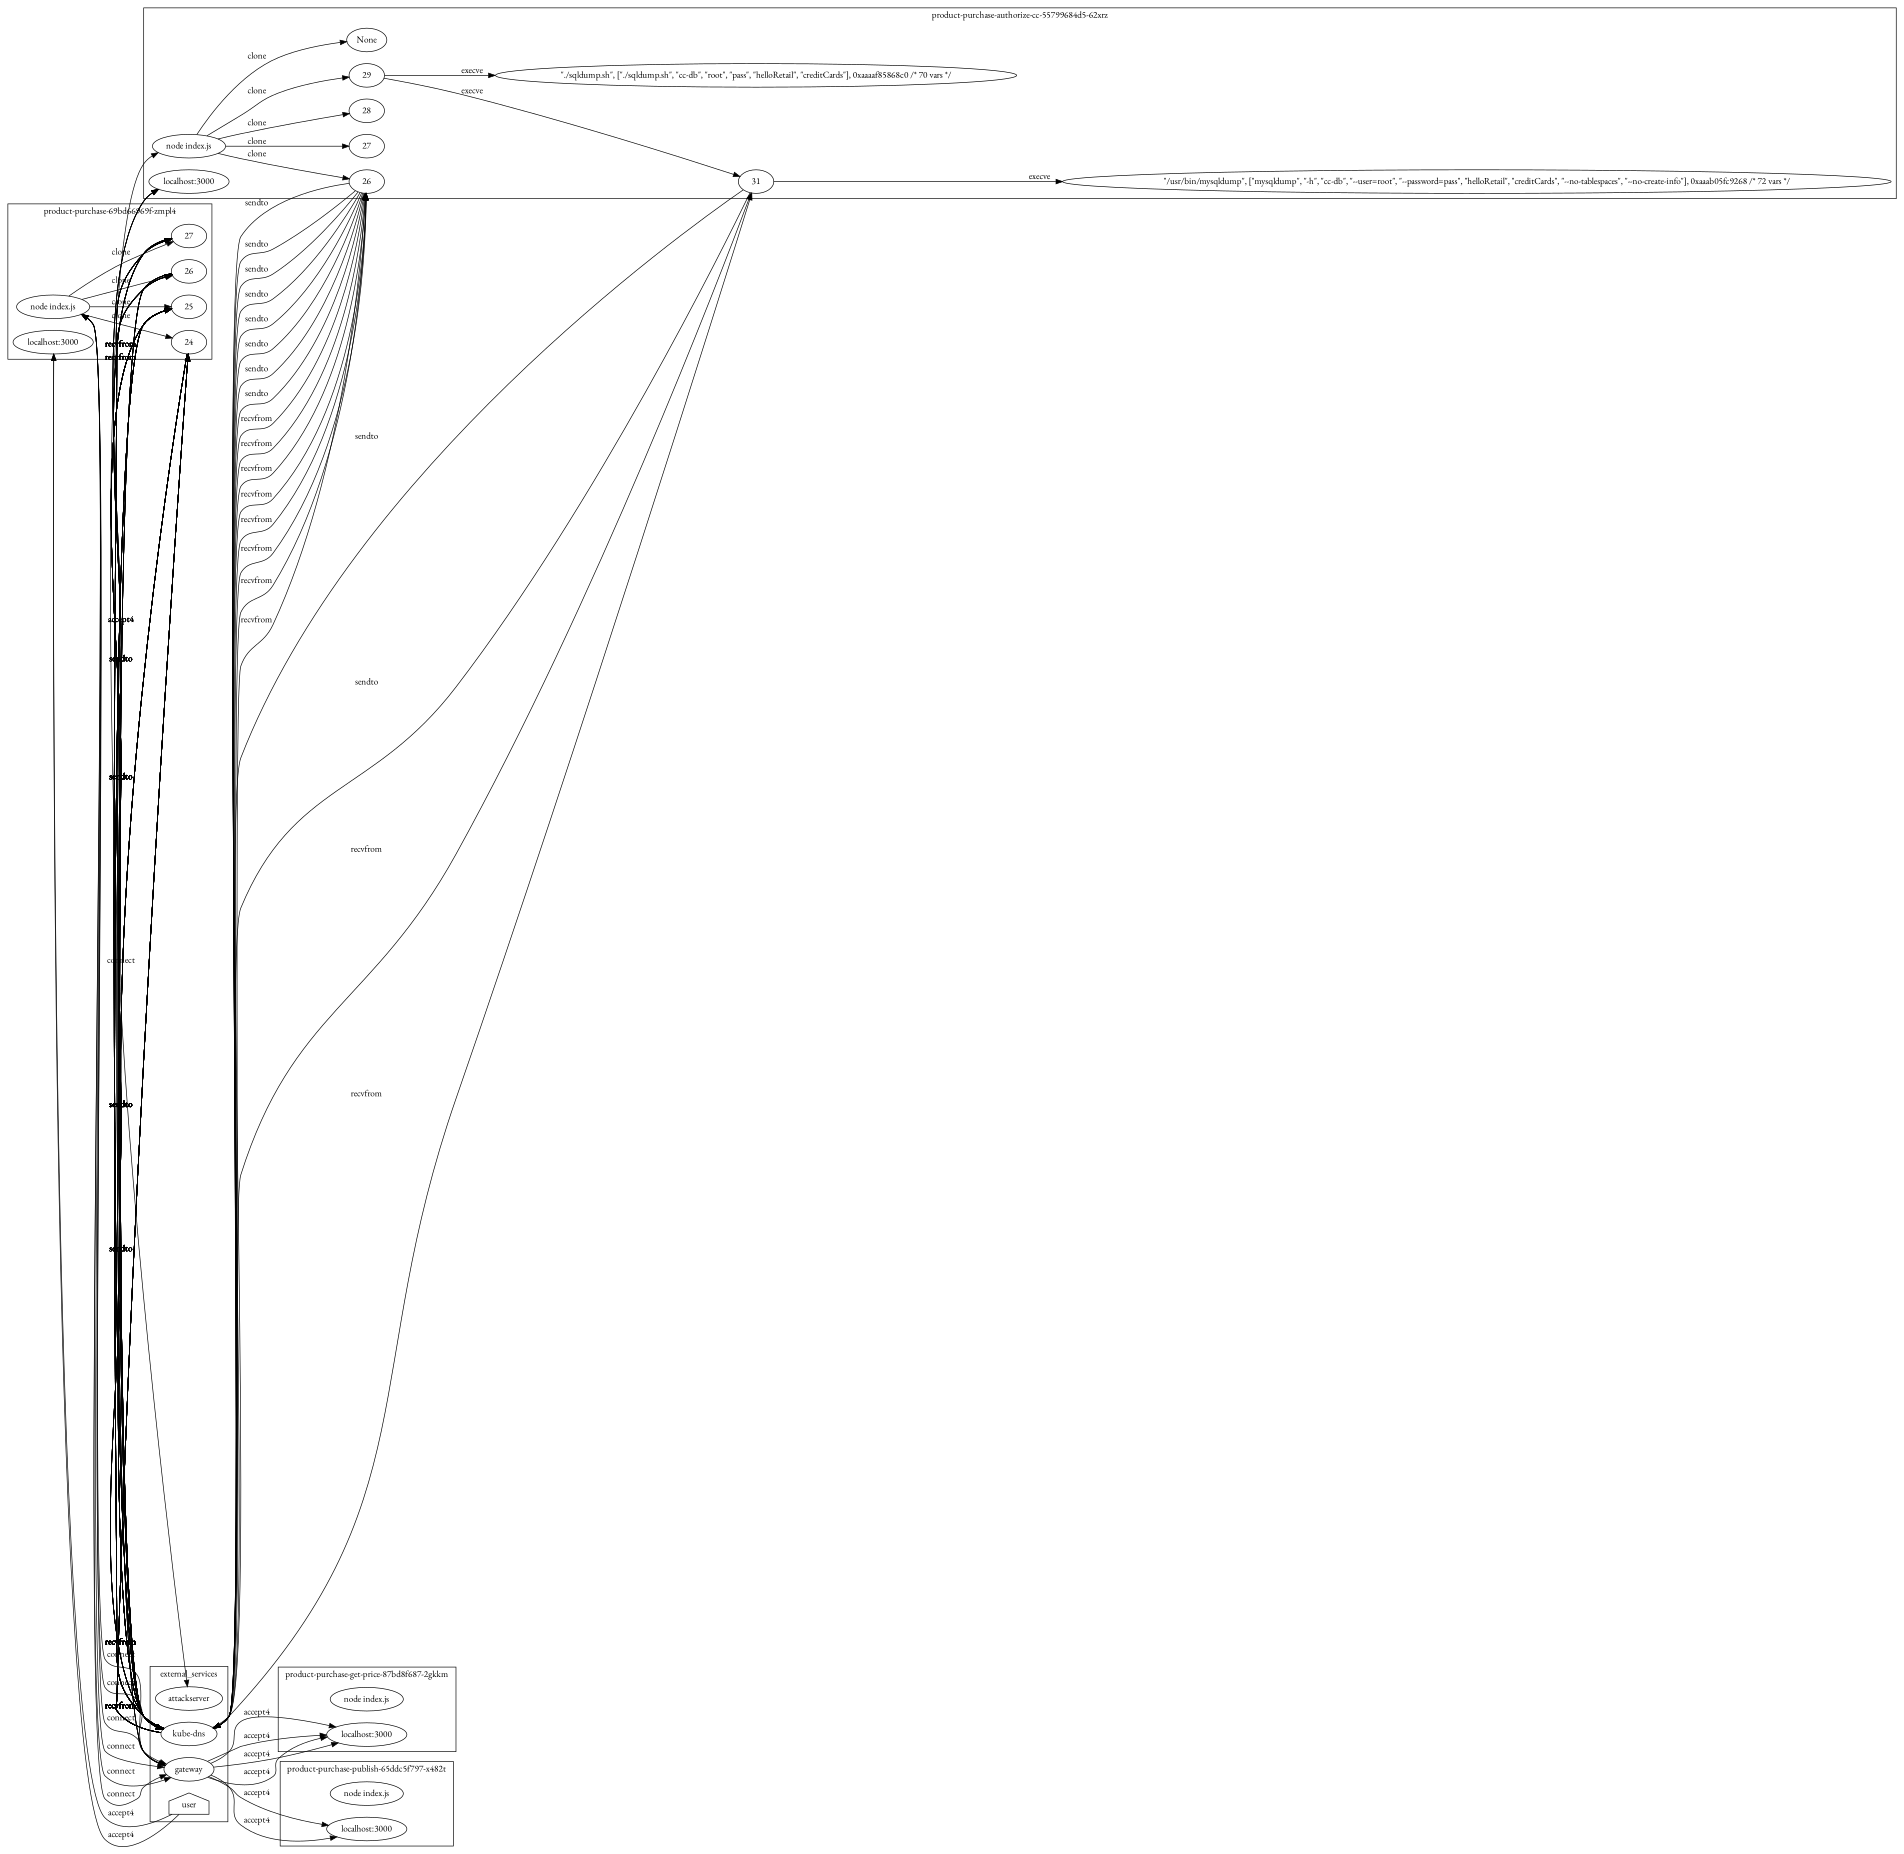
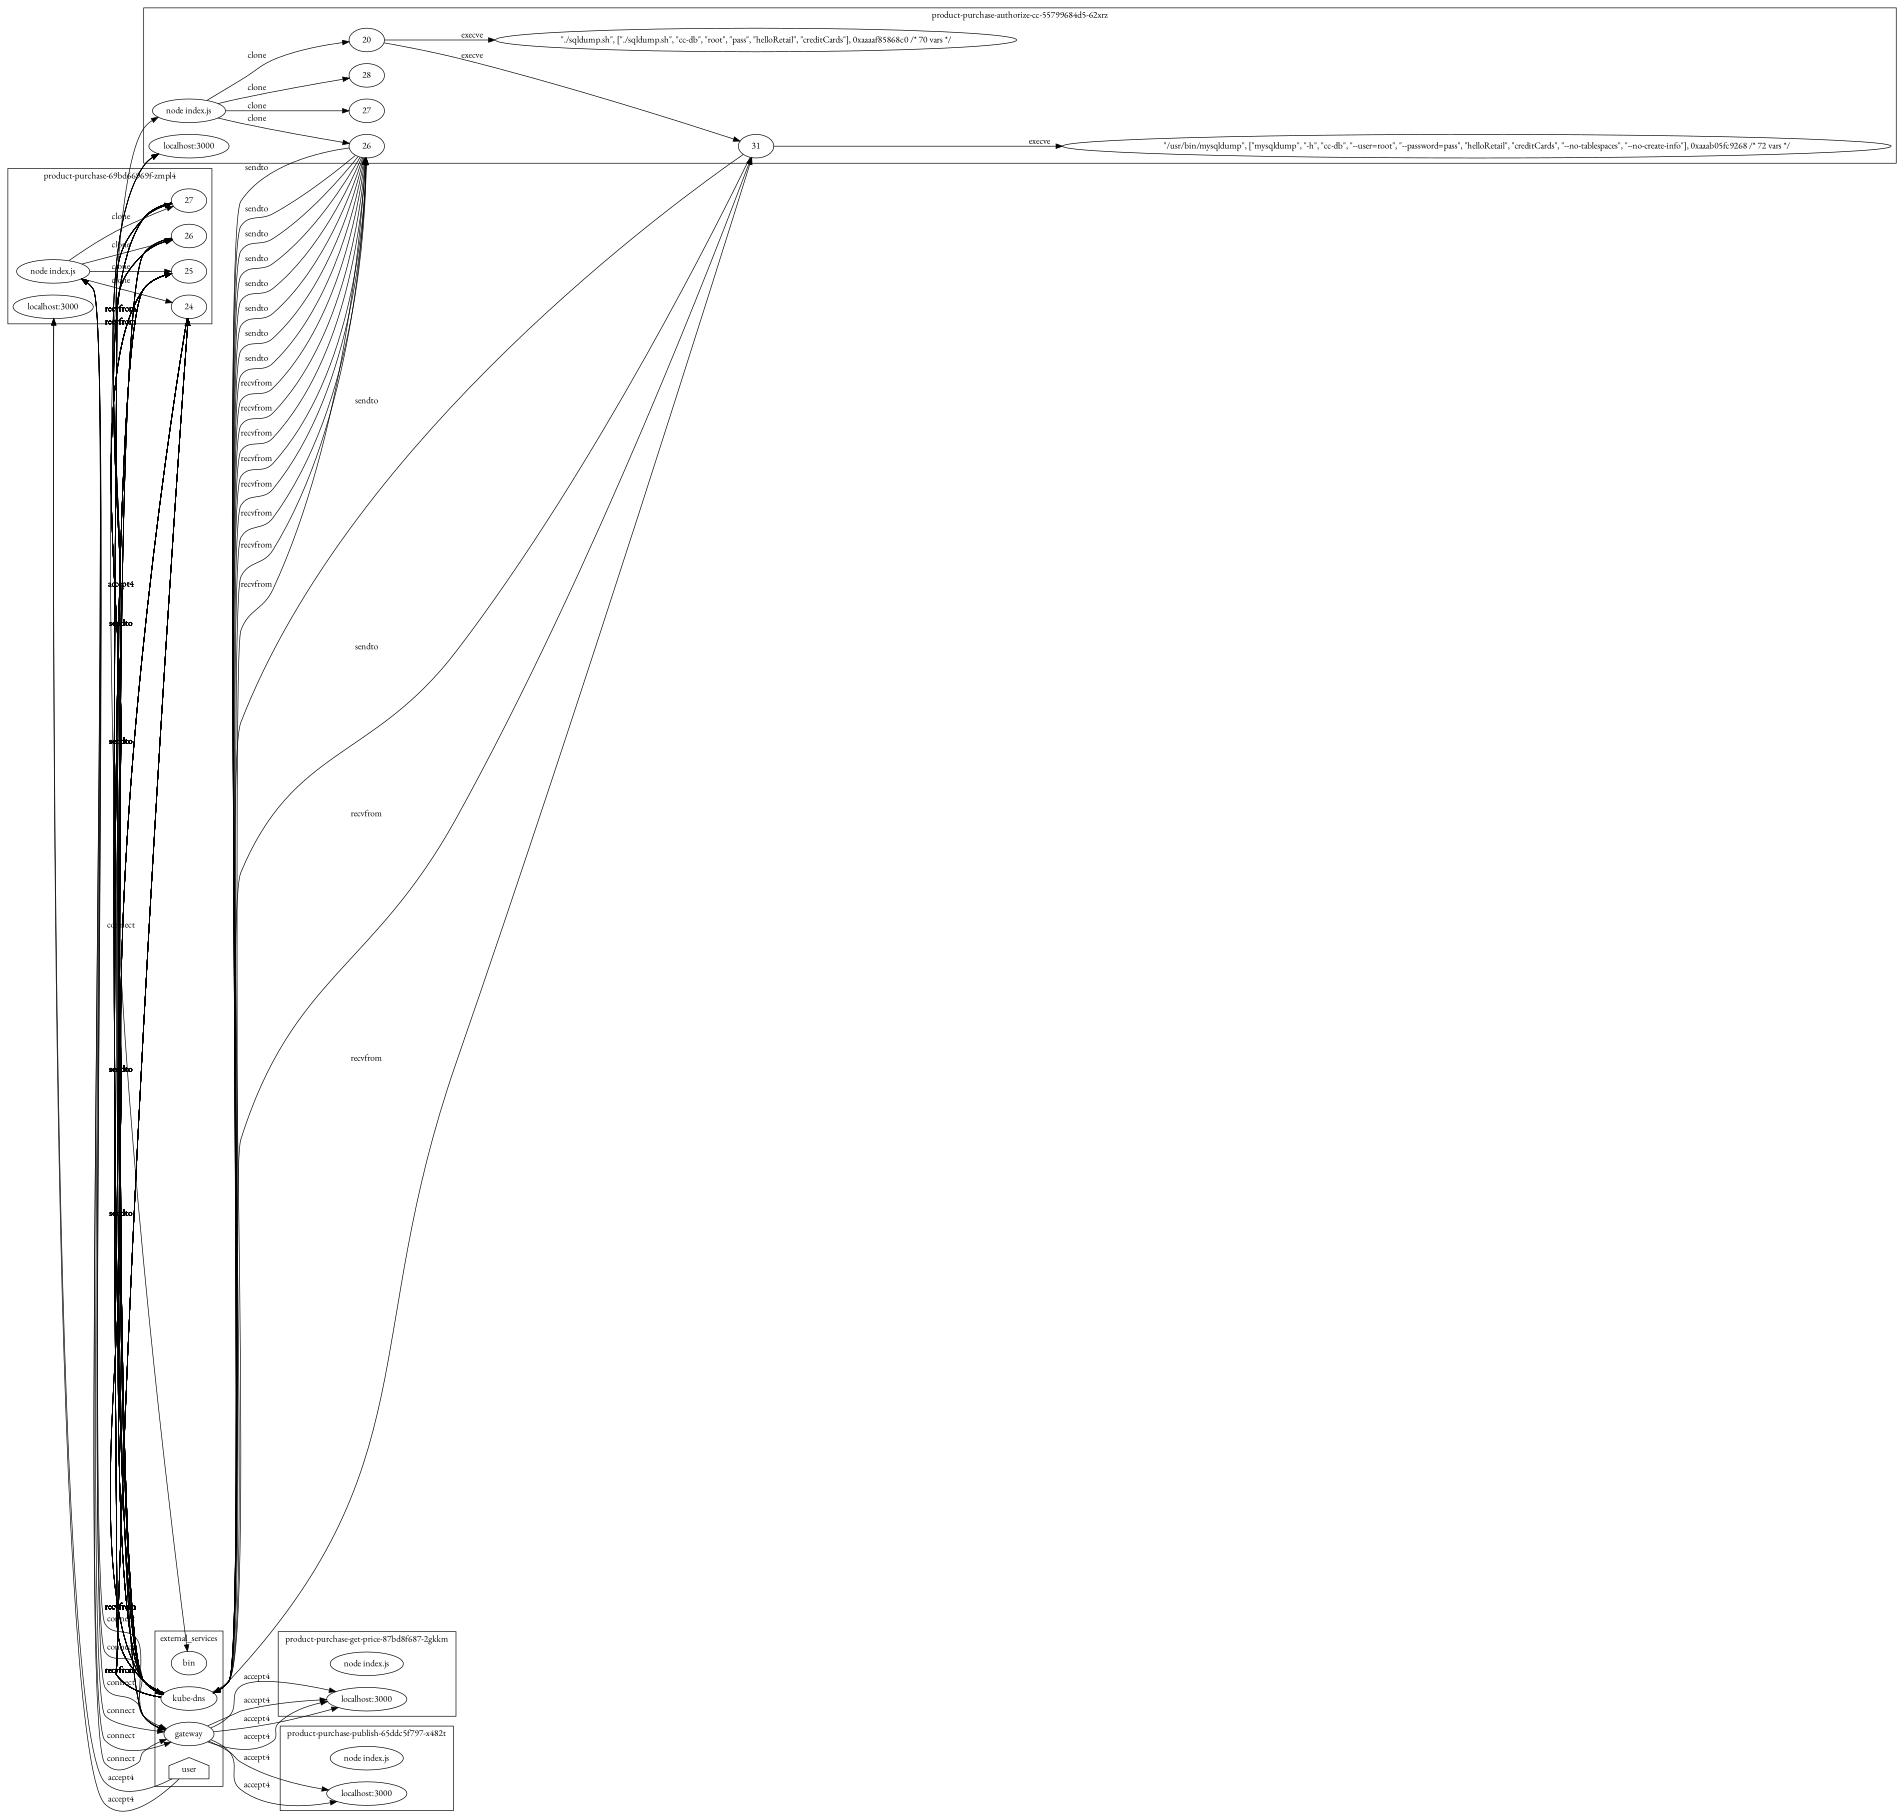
node "None": removed
node "29": label "29" -> "20"
node "attackserver": label "attackserver" -> "bin"
